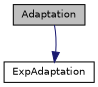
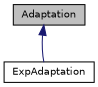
edge "Adaptation" -> "ExpAdaptation": reversed
